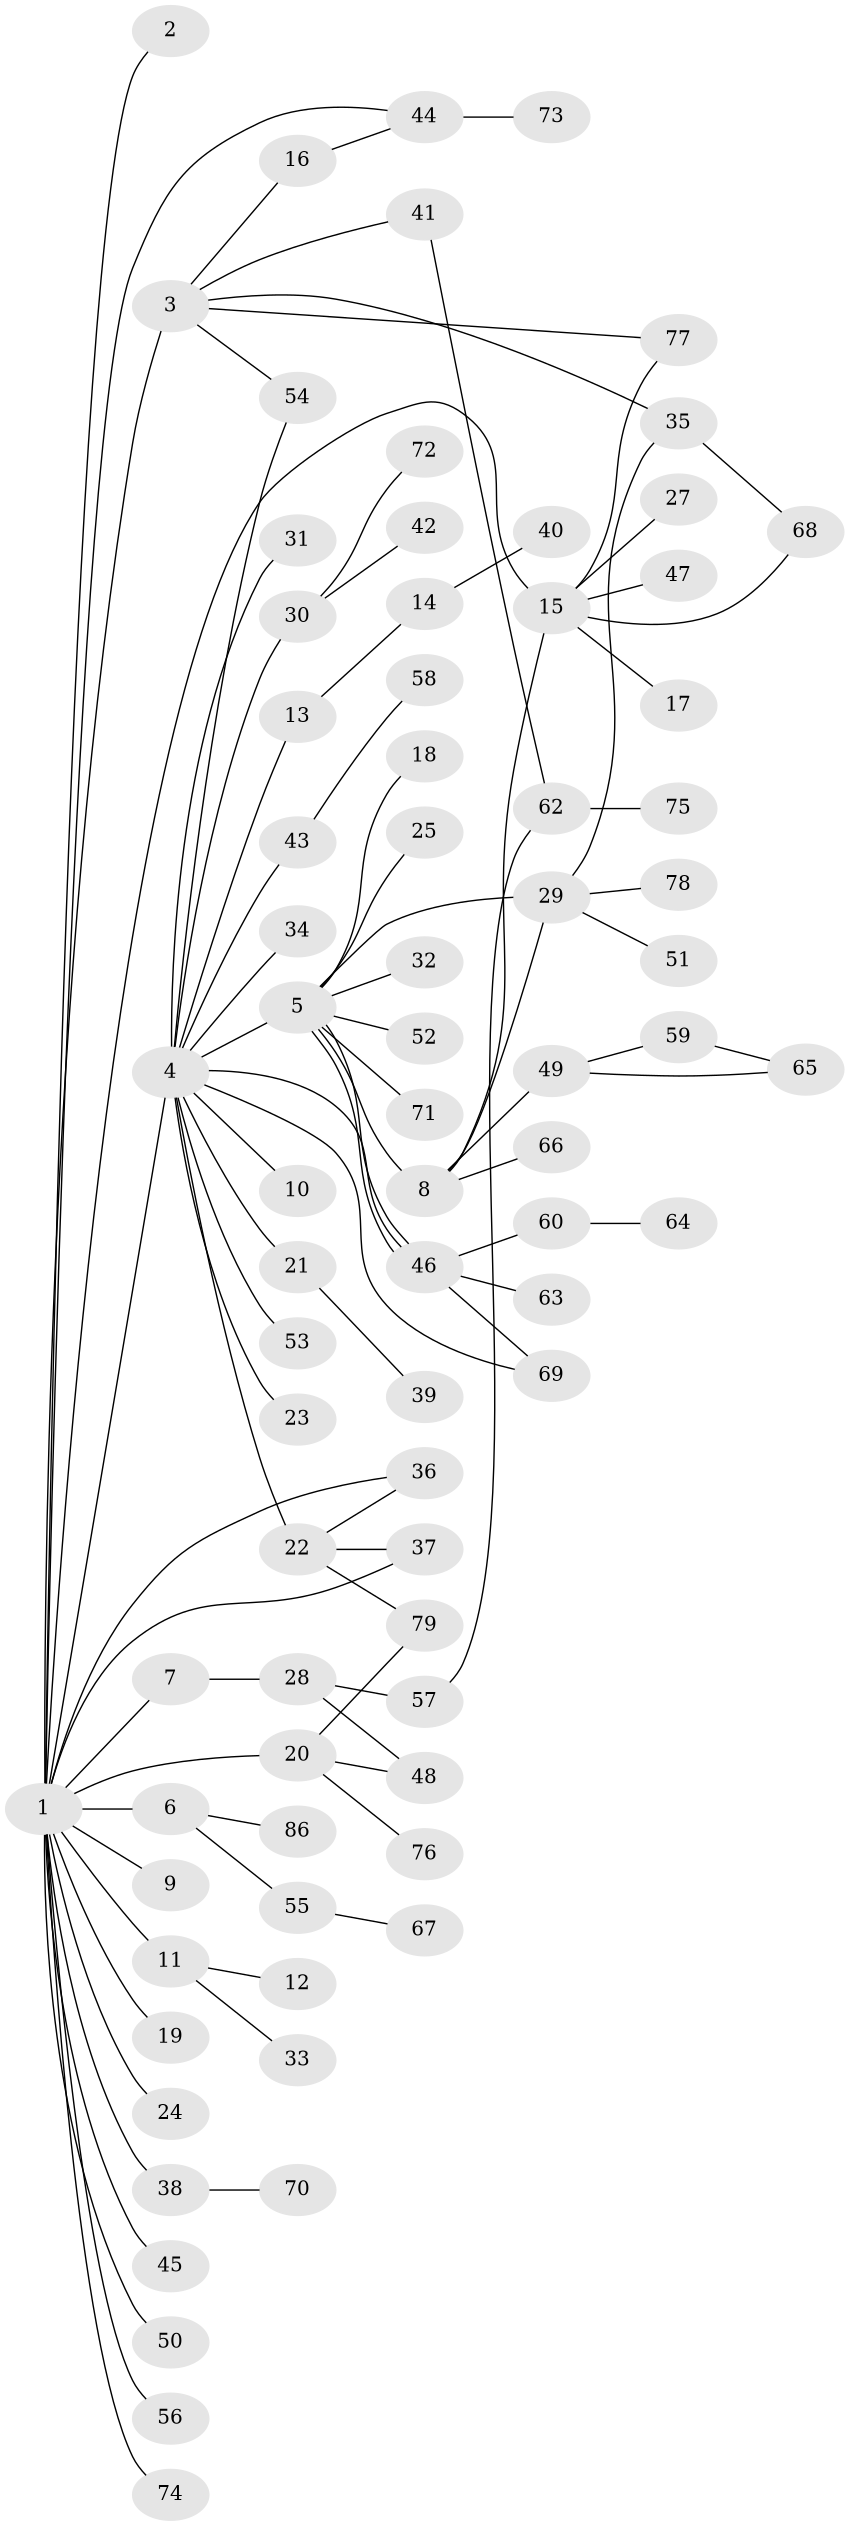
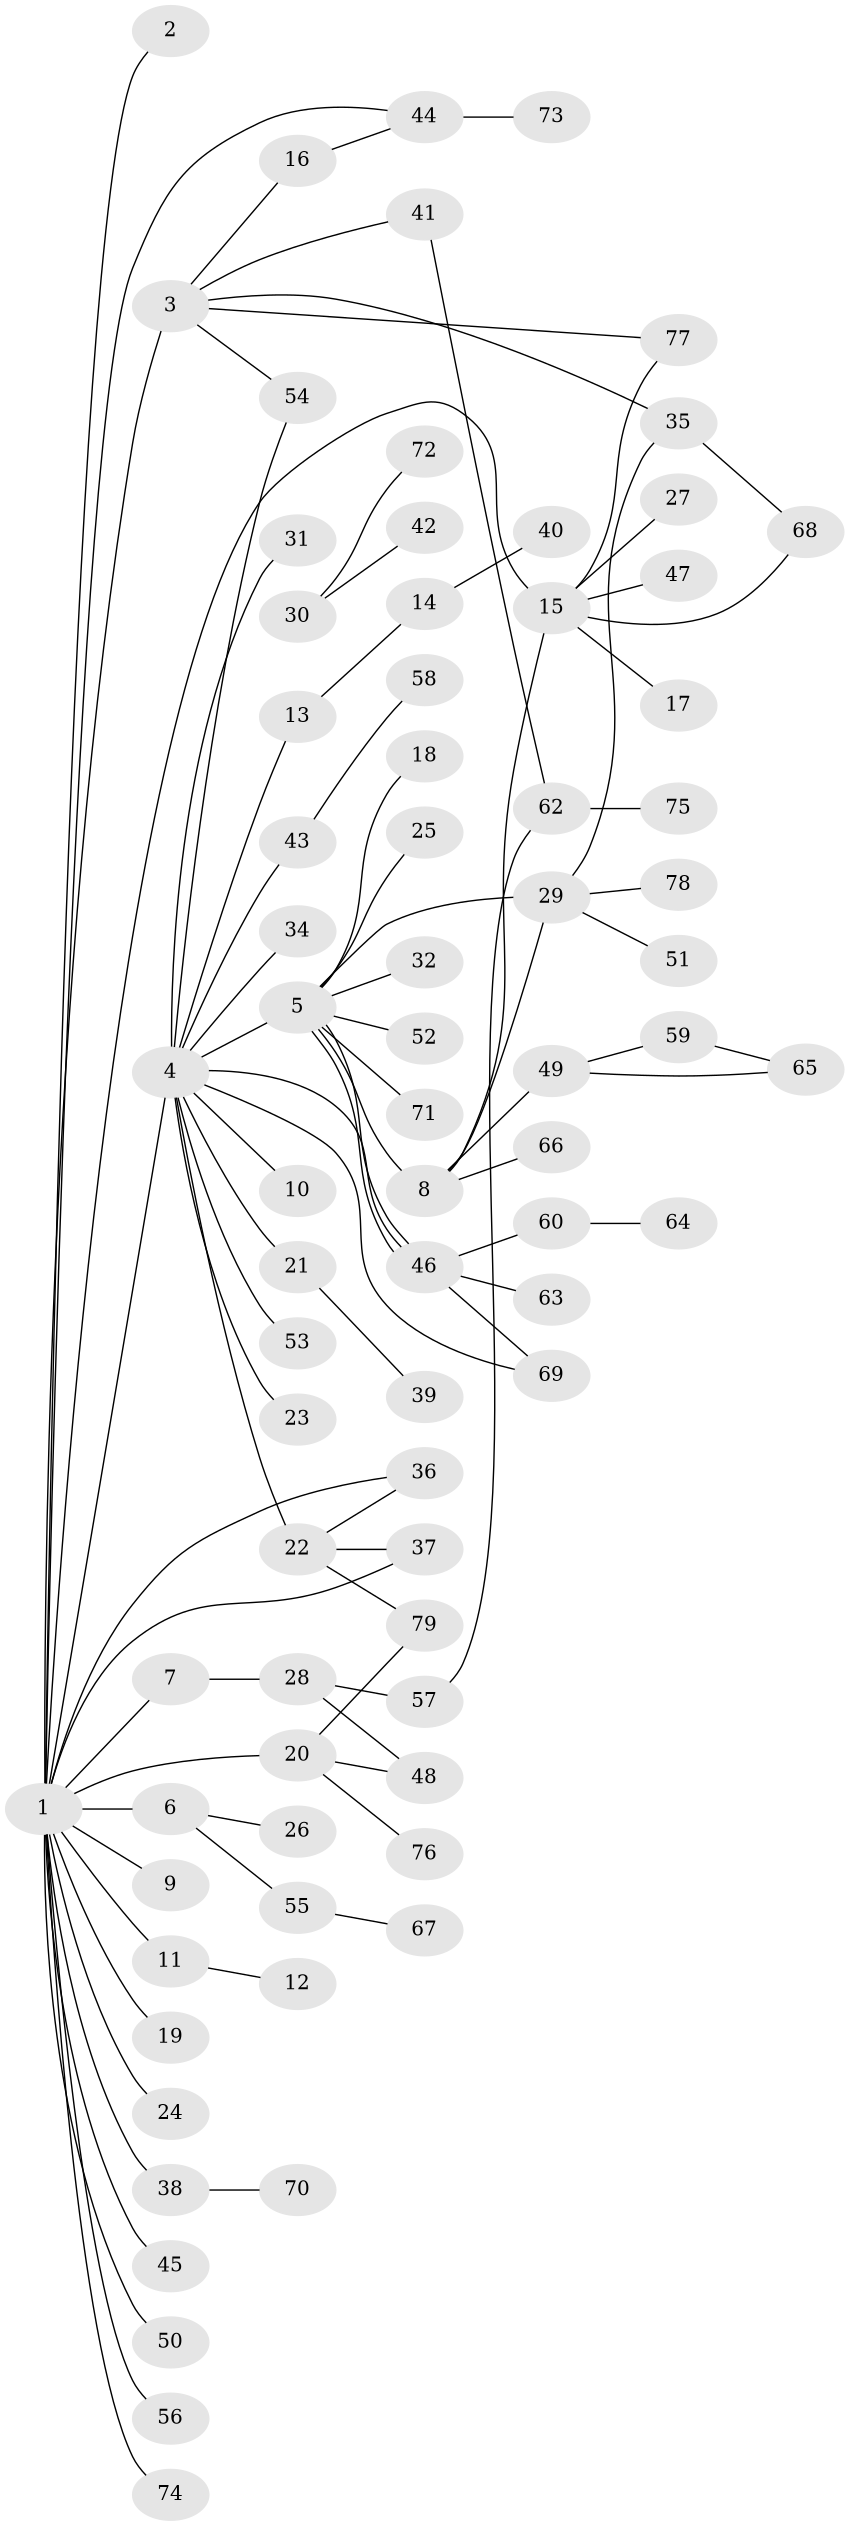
edge "30" -- "4": removed
node "86": label "86" -> "26"
node "33": removed
